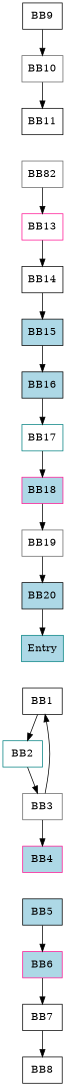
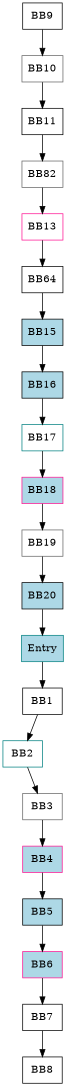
edge "BB11" -> "BB82": added
node "BB14": label "BB14" -> "BB64"
edge "BB3" -> "BB1": now "Entry" -> "BB1"
edge "BB4" -> "BB5": added
